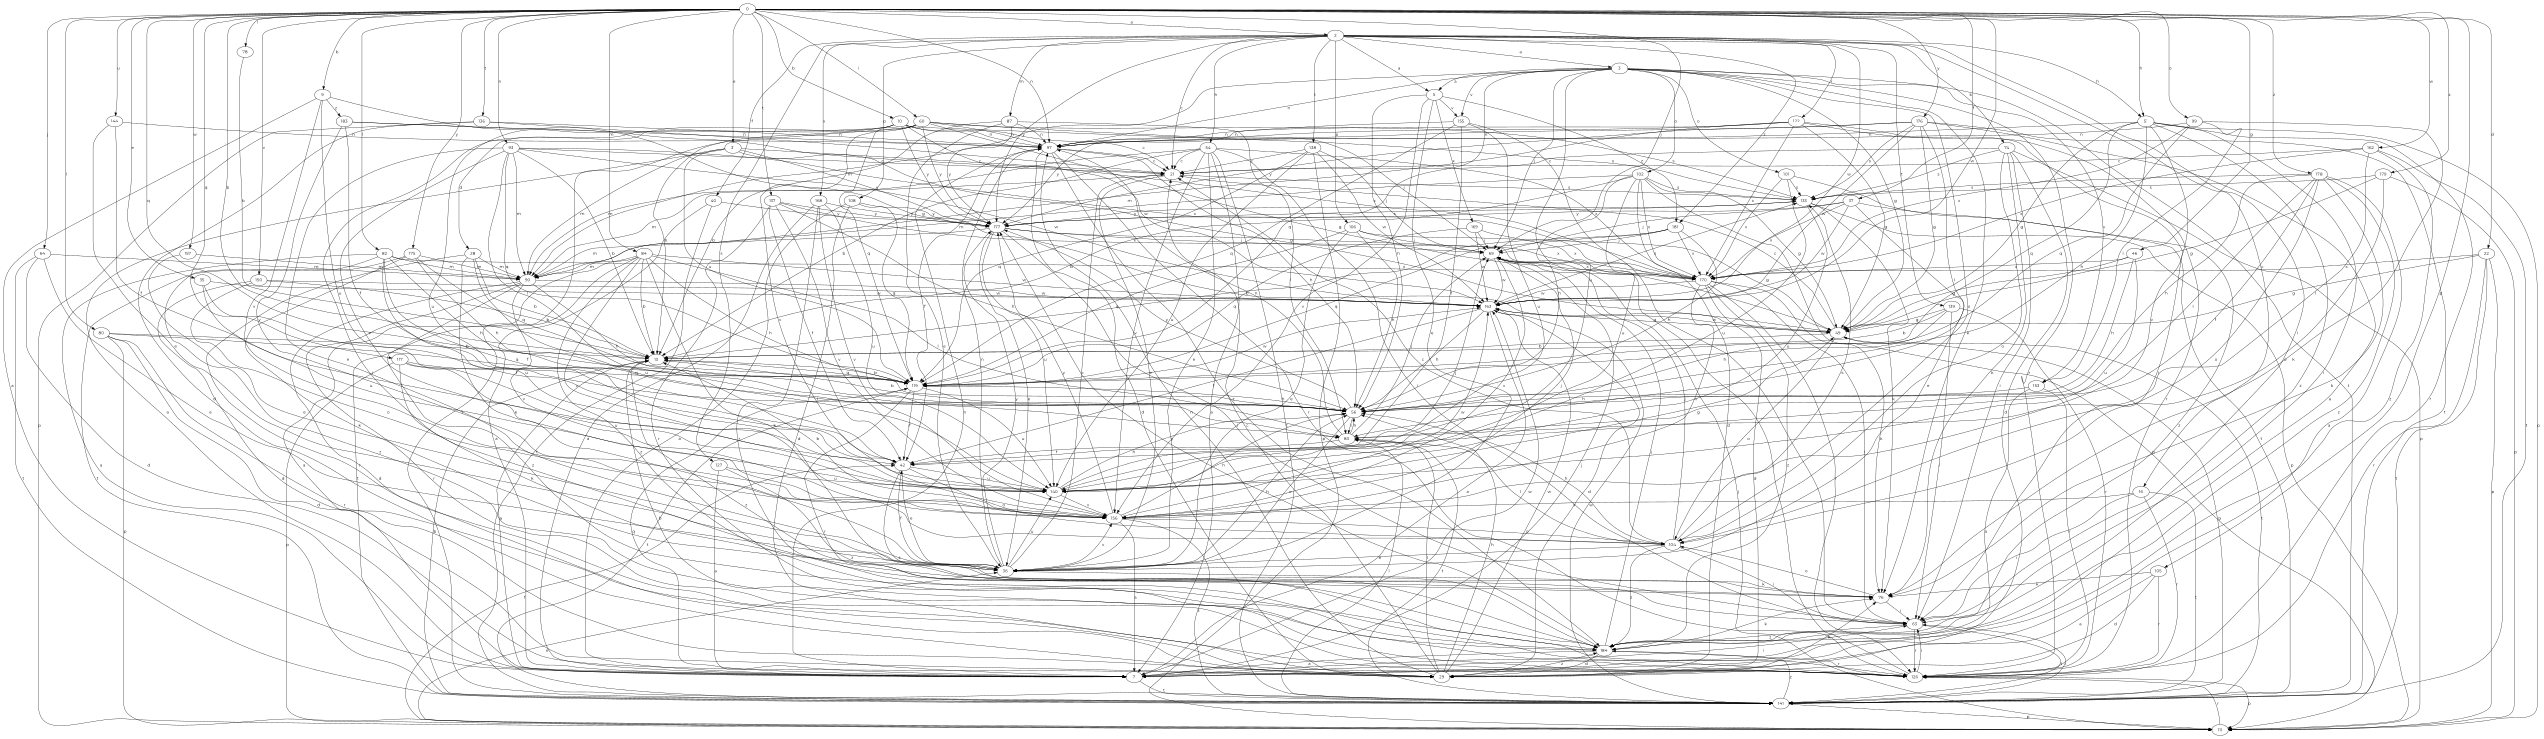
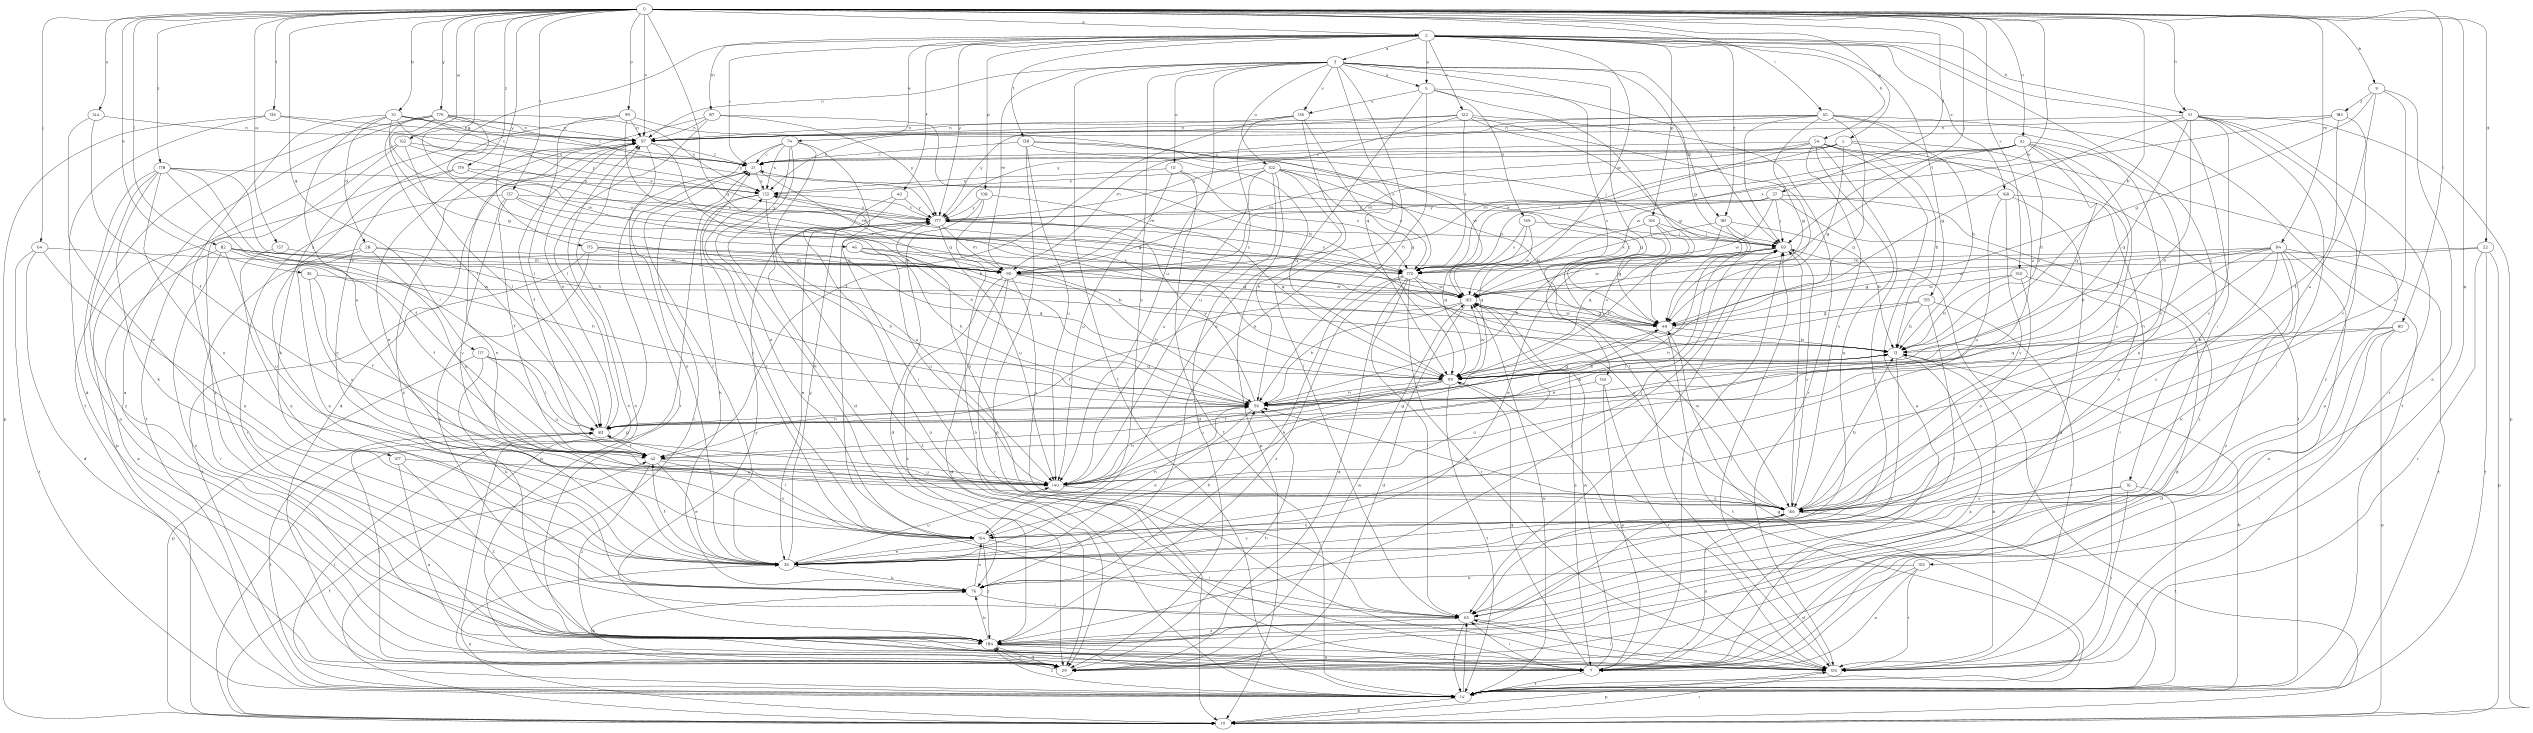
node "78": removed
edge "99" -> "153": now "99" -> "83"
